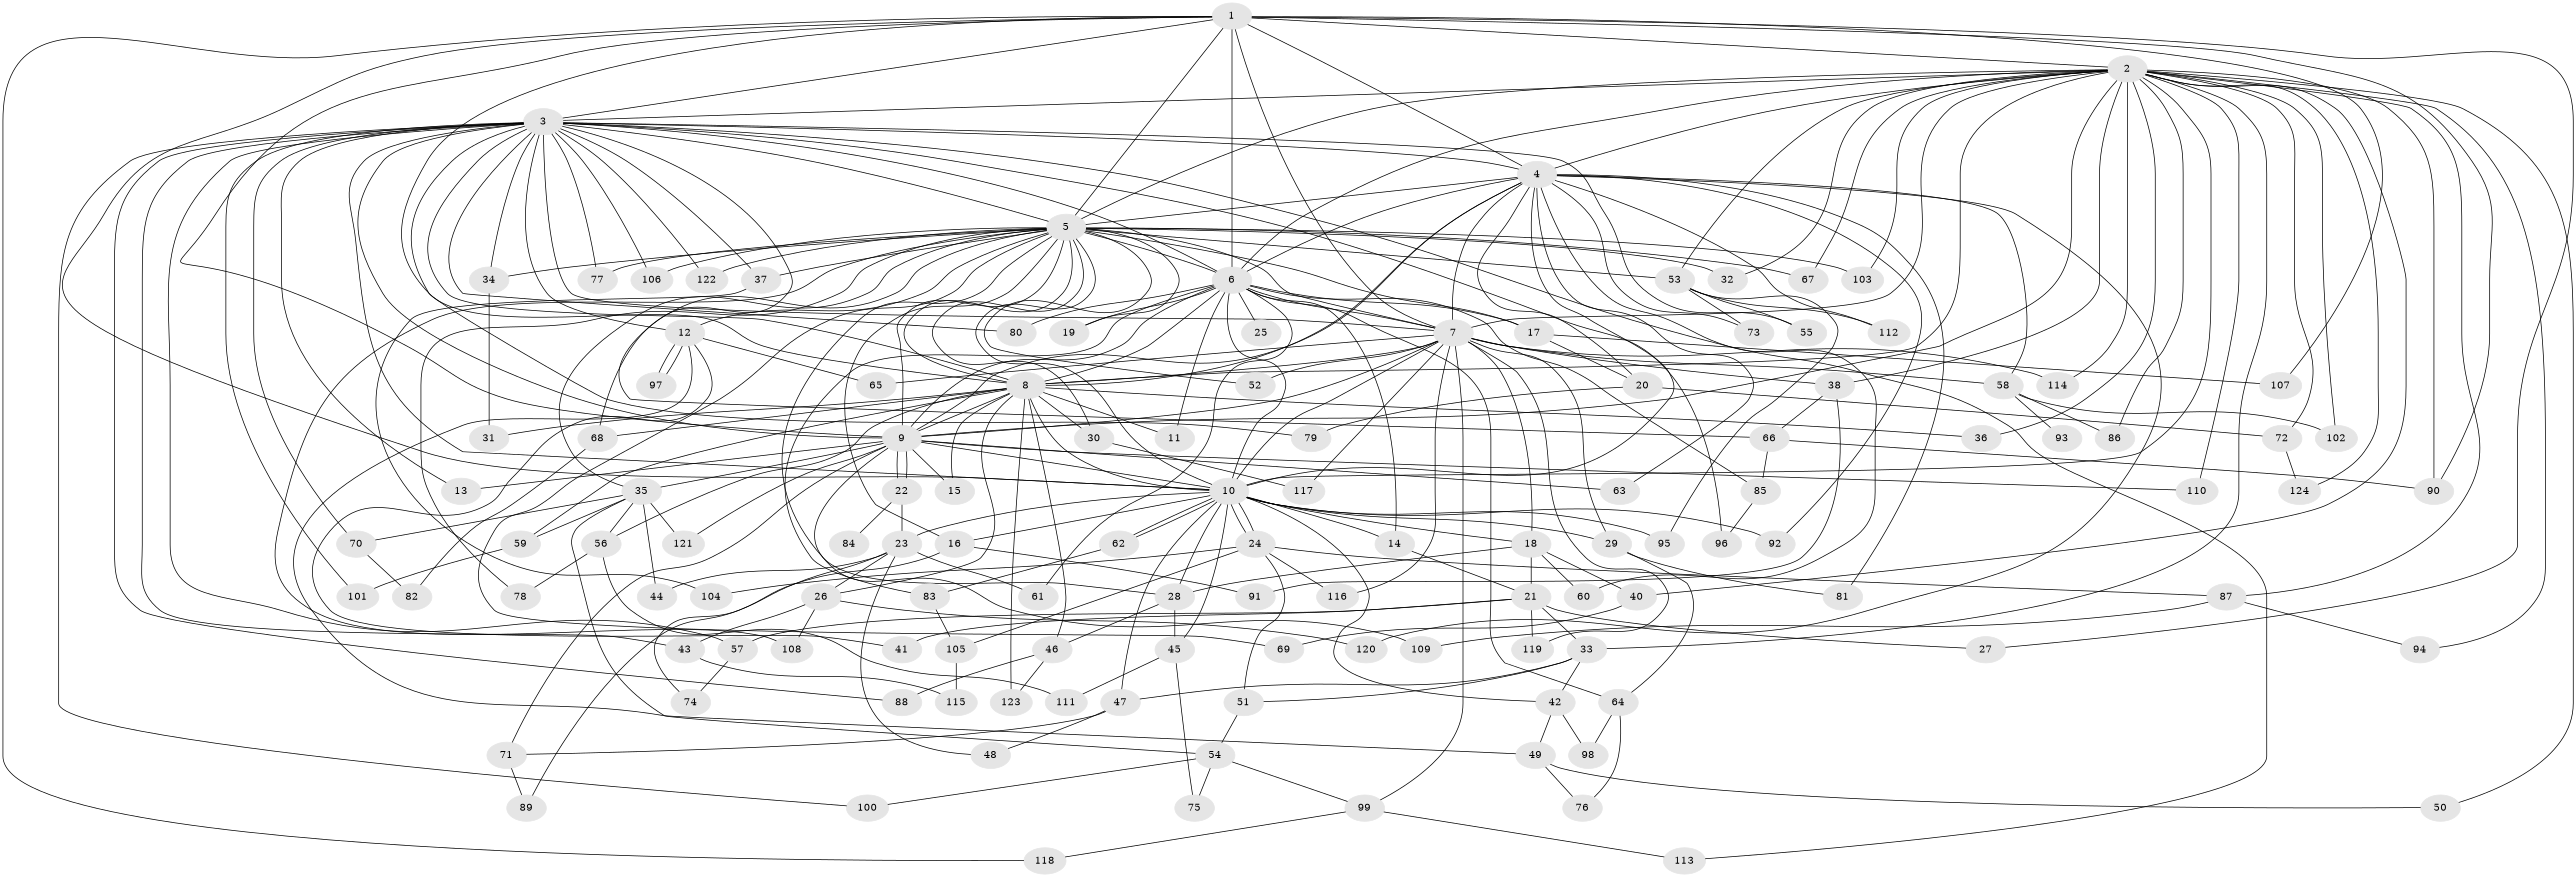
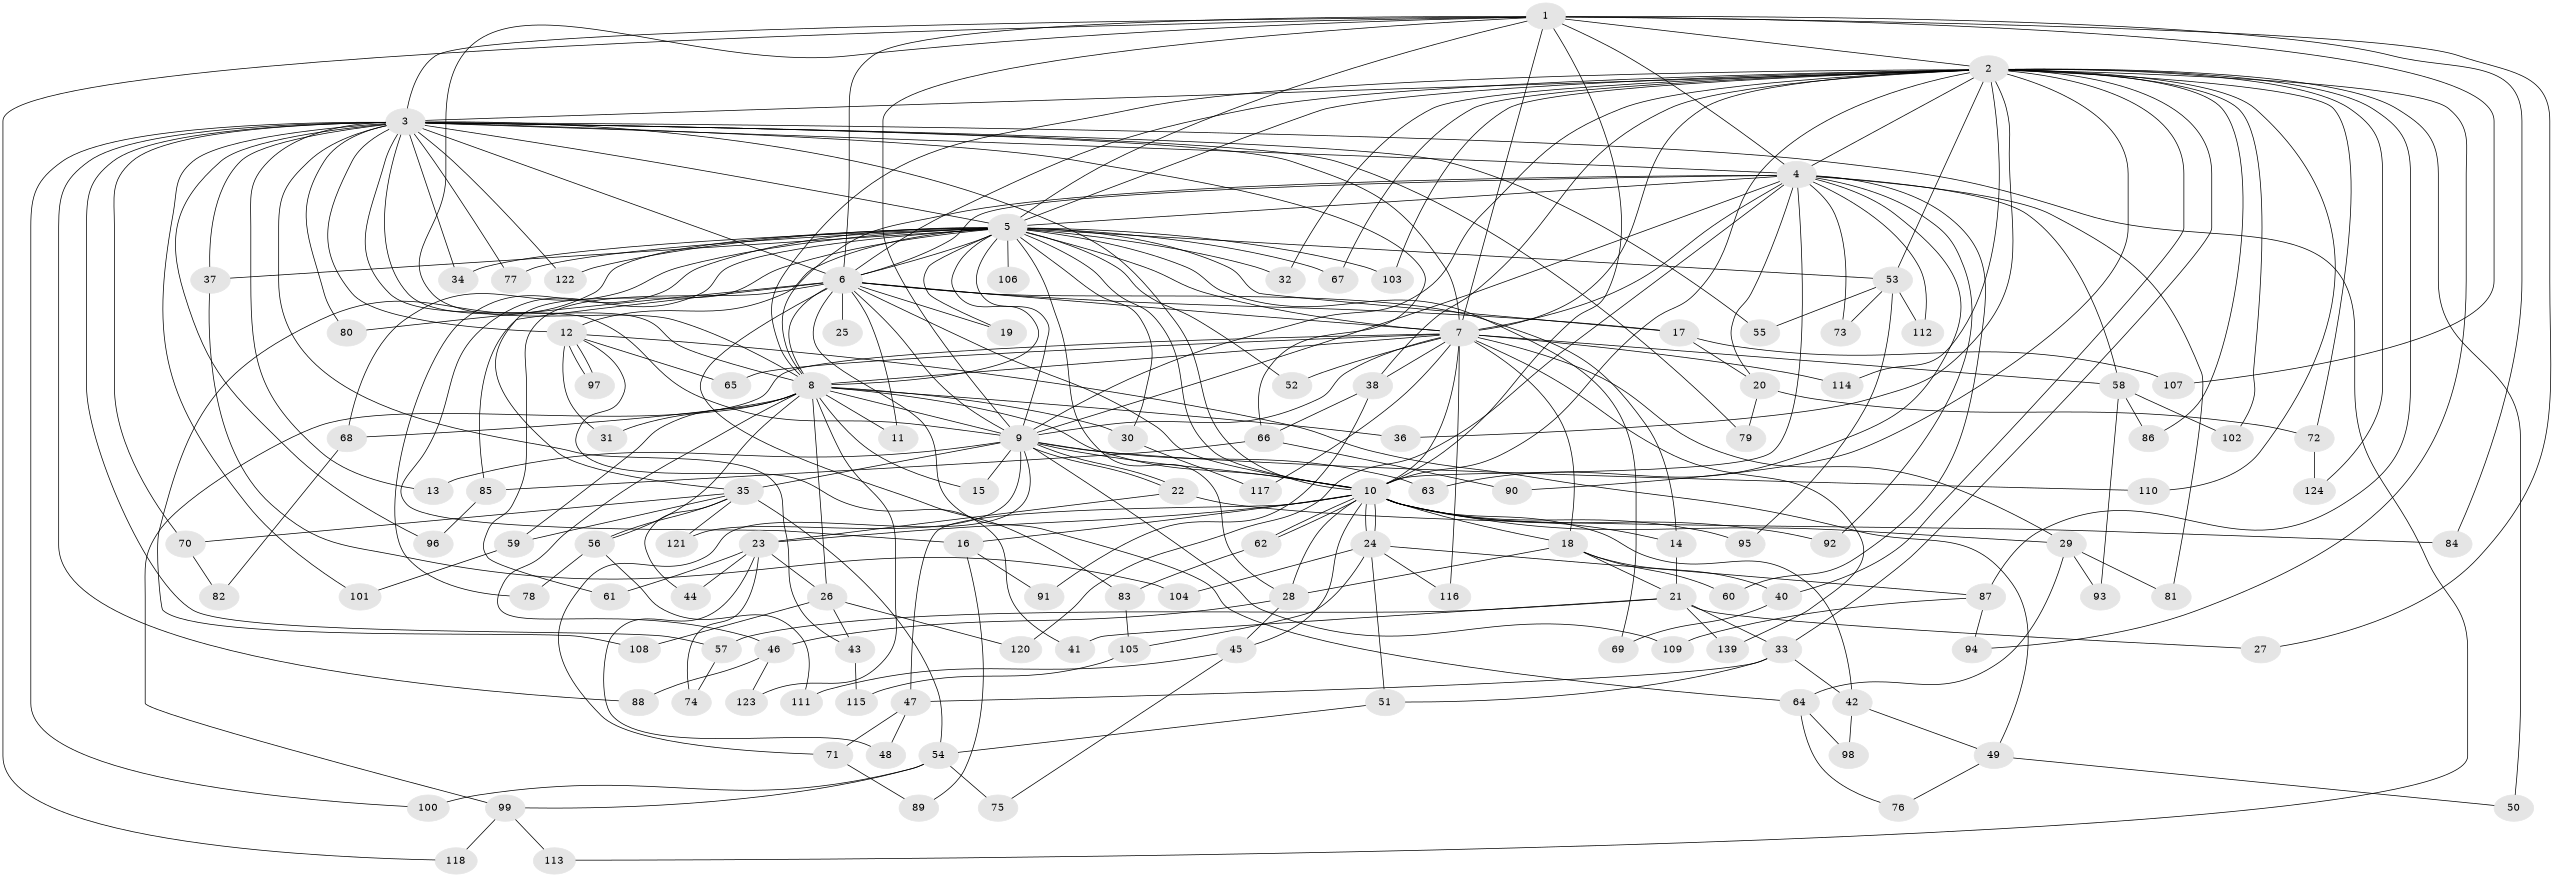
edge "1" -- "90": now "1" -- "84"
edge "3" -- "106": removed
edge "34" -- "31": now "12" -- "31"
edge "29" -- "93": added
node "119": label "119" -> "139"
